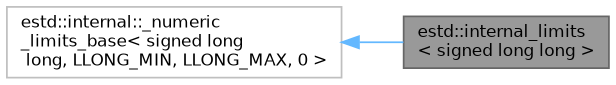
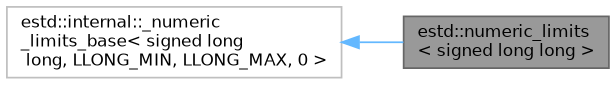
node "estd::internal_limits < signed long long >": label "estd::internal_limits < signed long long >" -> "estd::numeric_limits < signed long long >"
